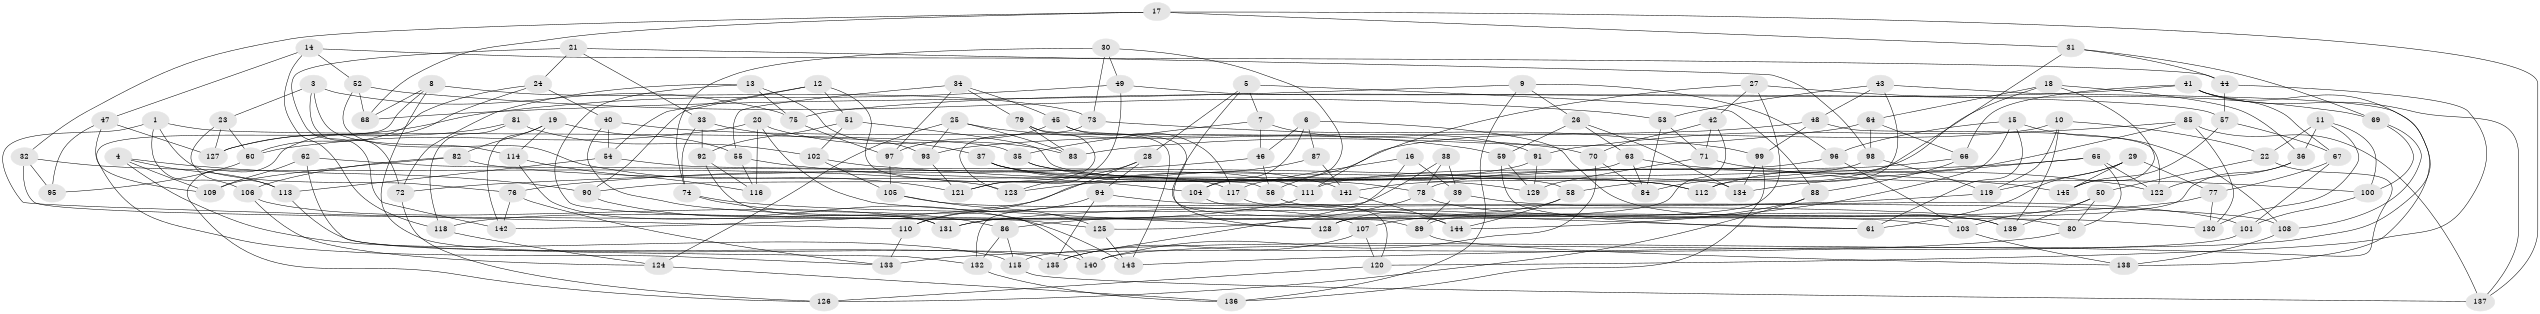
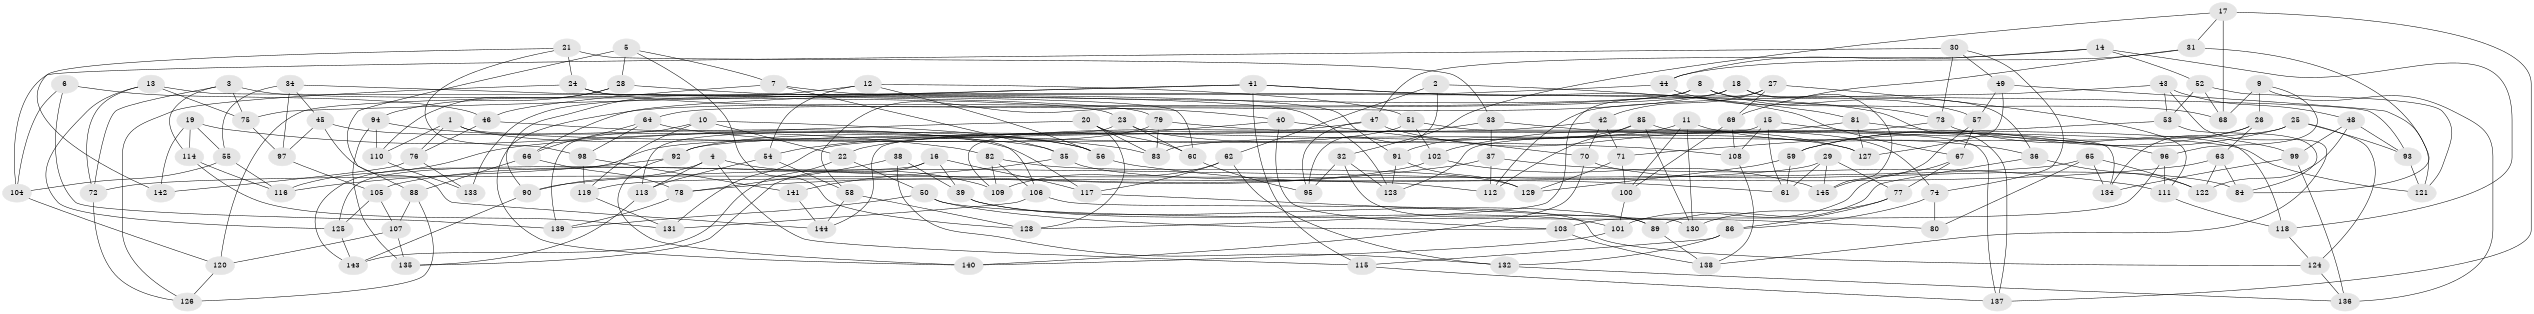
node "2": added
node "87": removed
edge "78" -- "125": now "16" -- "125"
edge "80" -- "133": removed
